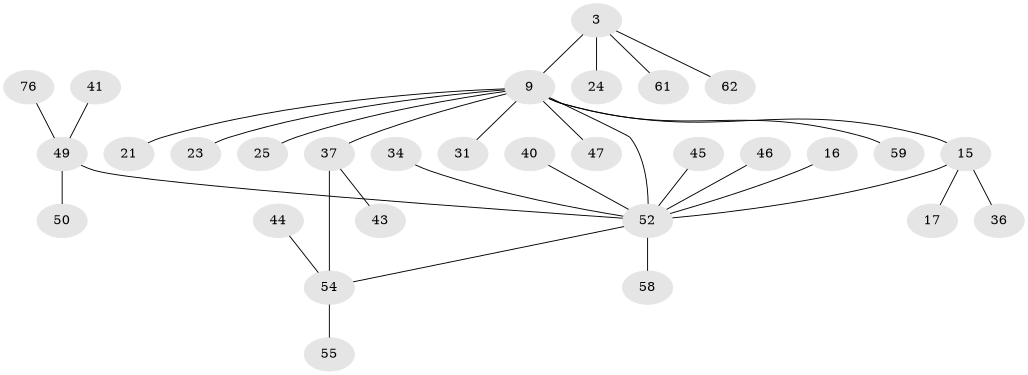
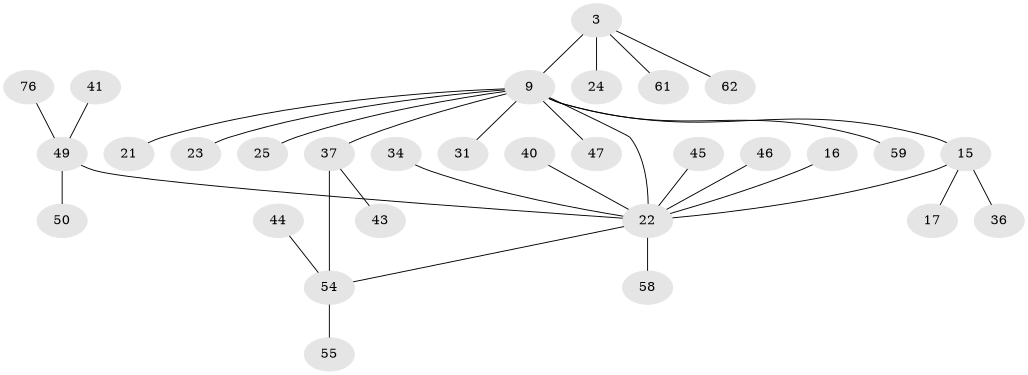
node "52": label "52" -> "22"
